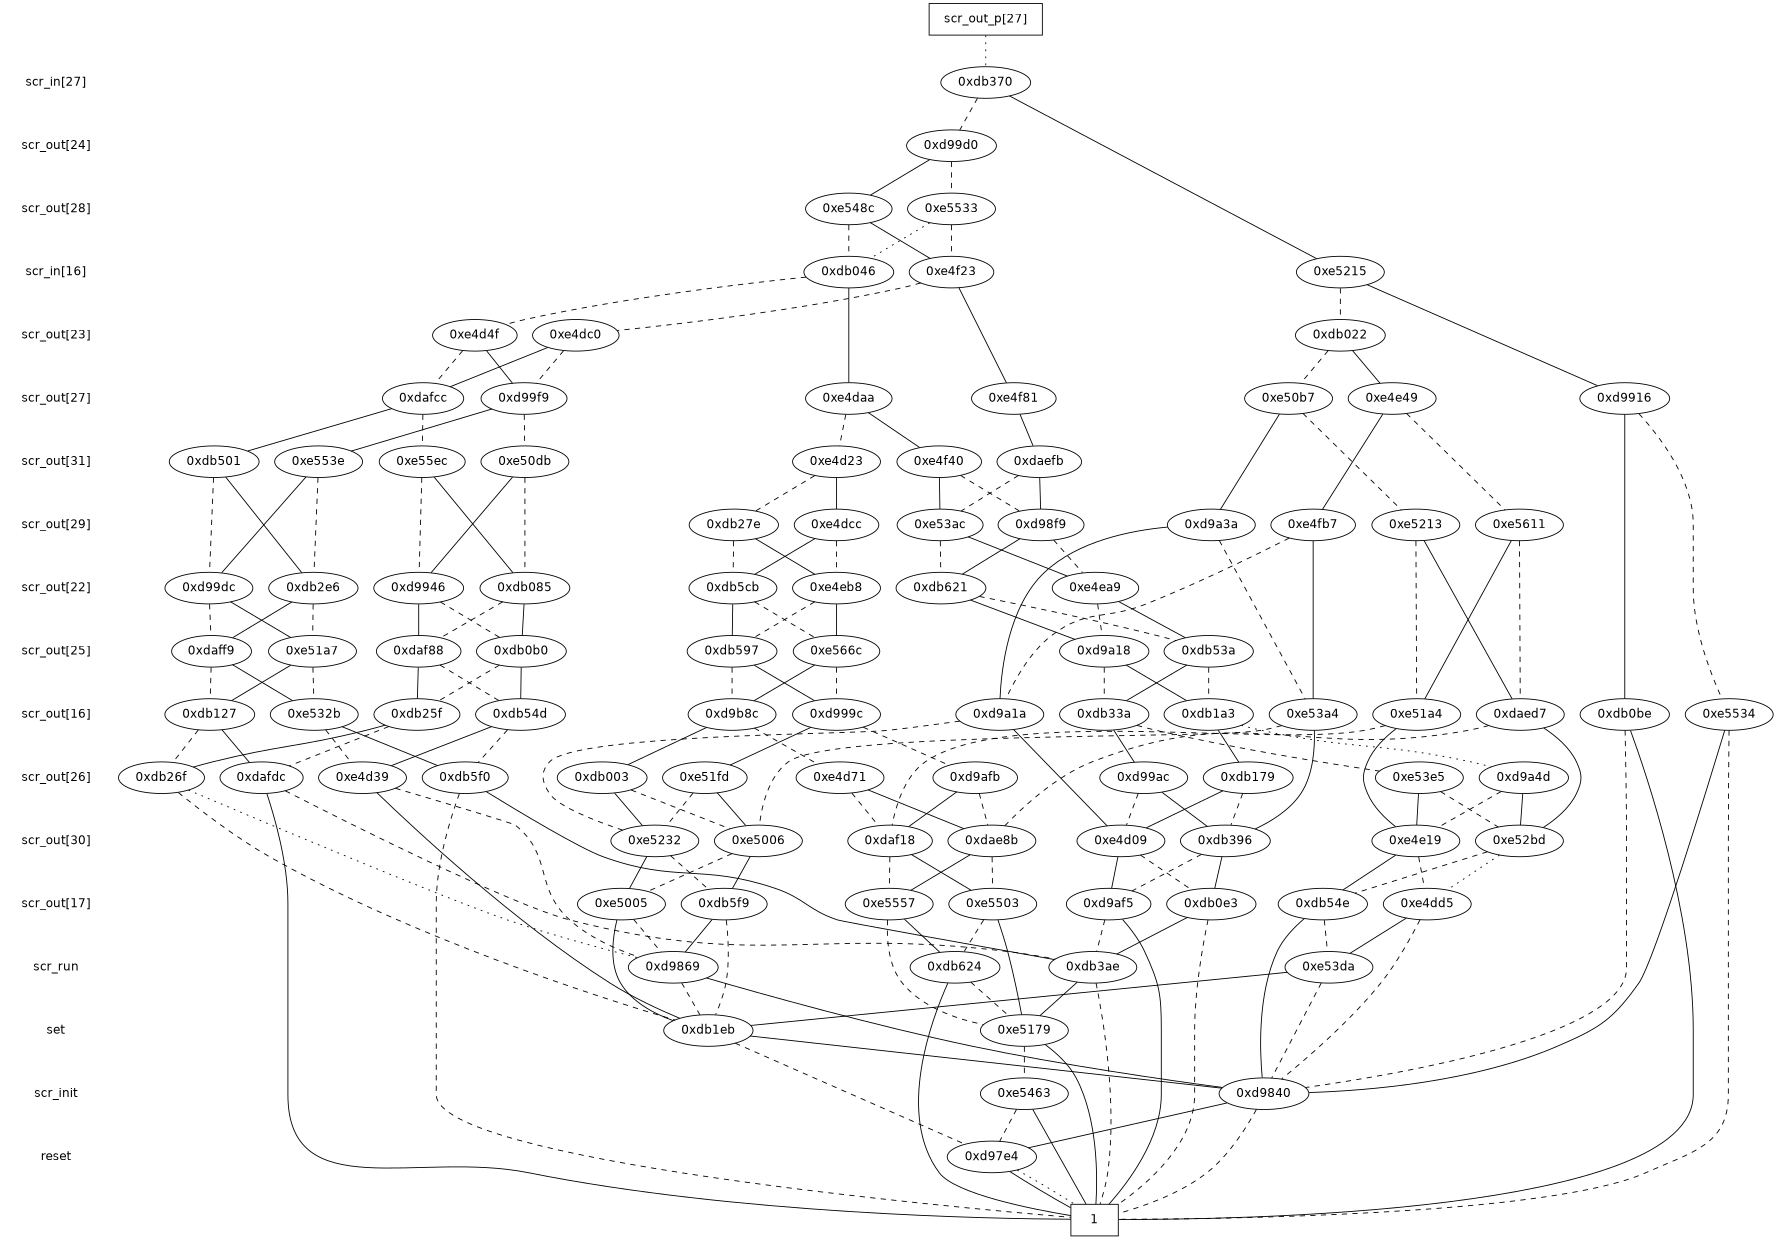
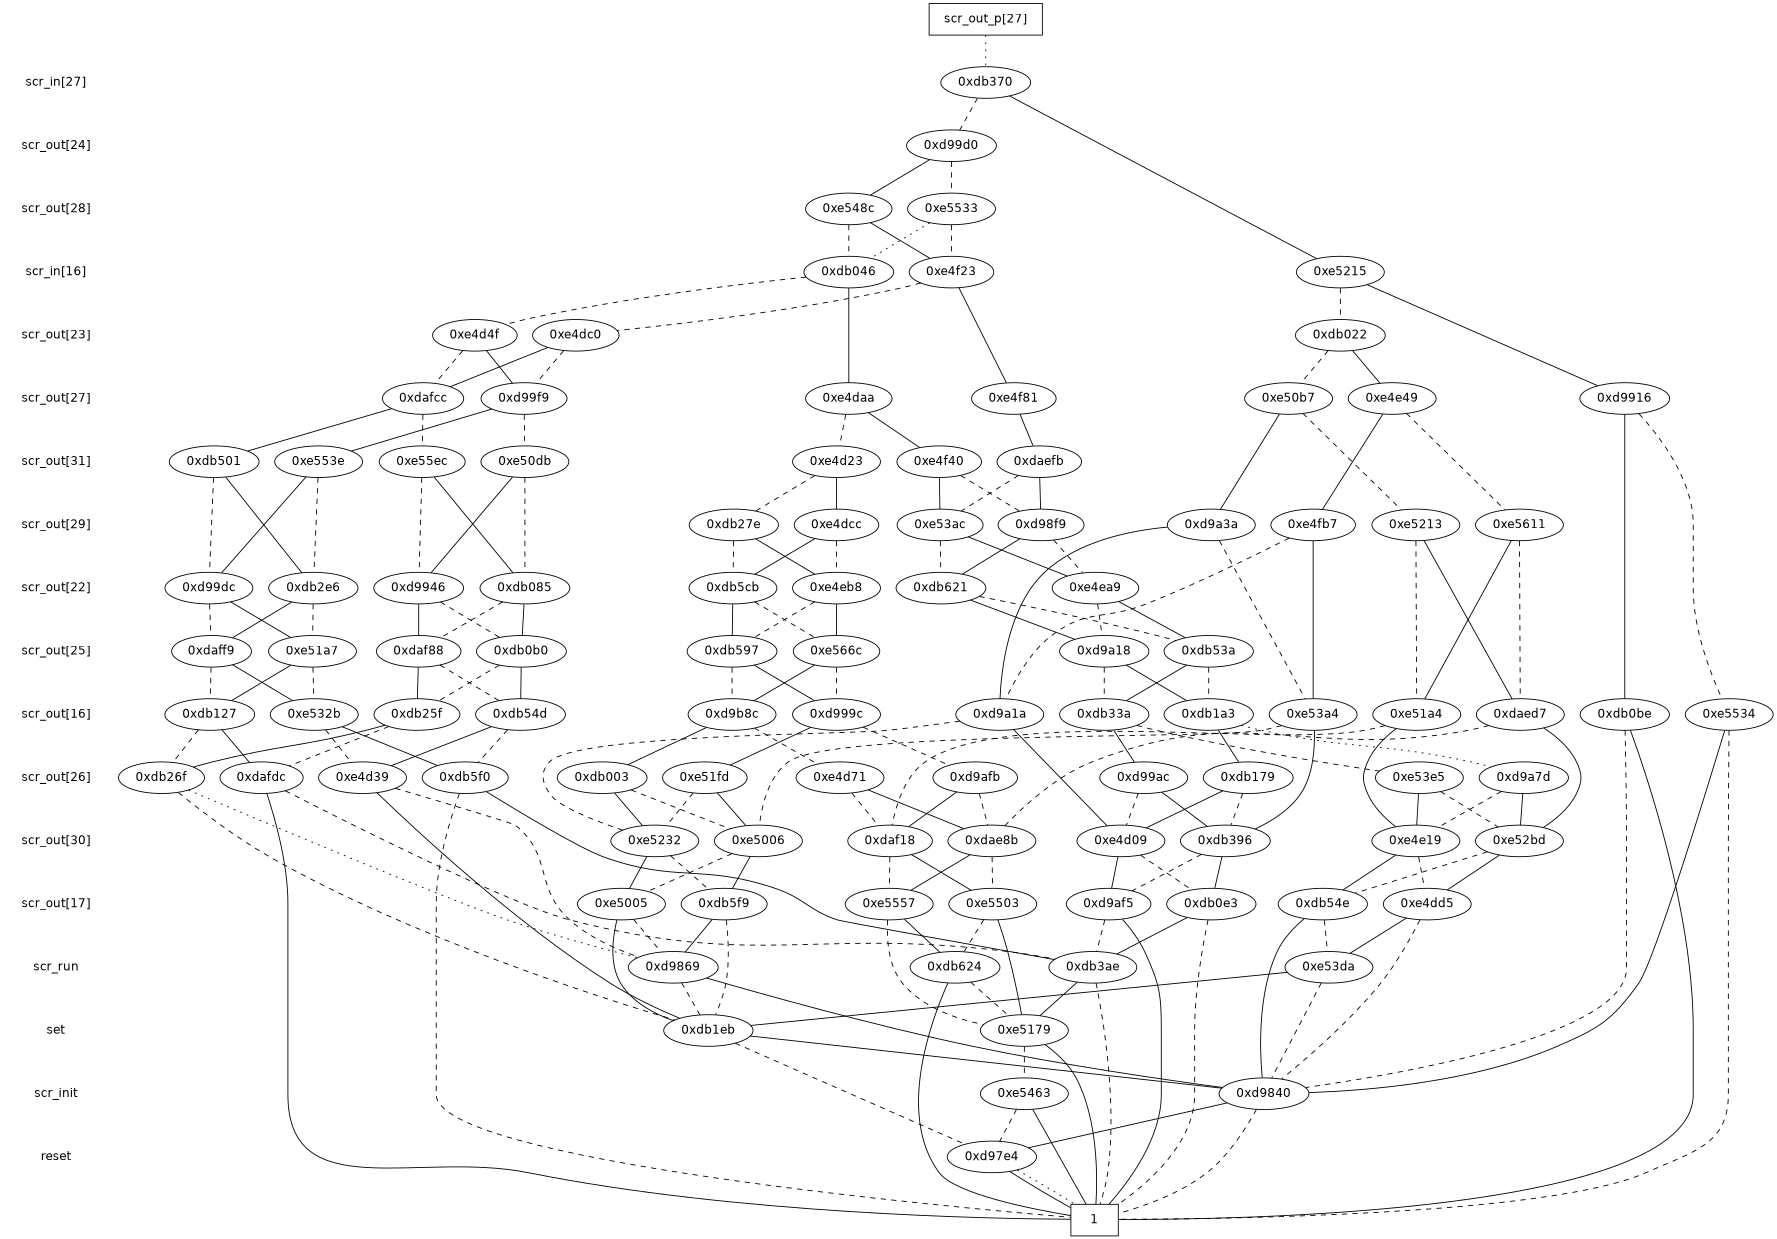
node "0xd9a4d": label "0xd9a4d" -> "0xd9a7d"
edge "0xe52bd" -- "0xe4dd5": style dotted -> solid
